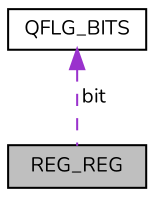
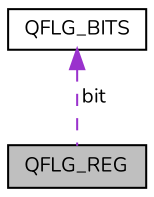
node "REG_REG": label "REG_REG" -> "QFLG_REG"
